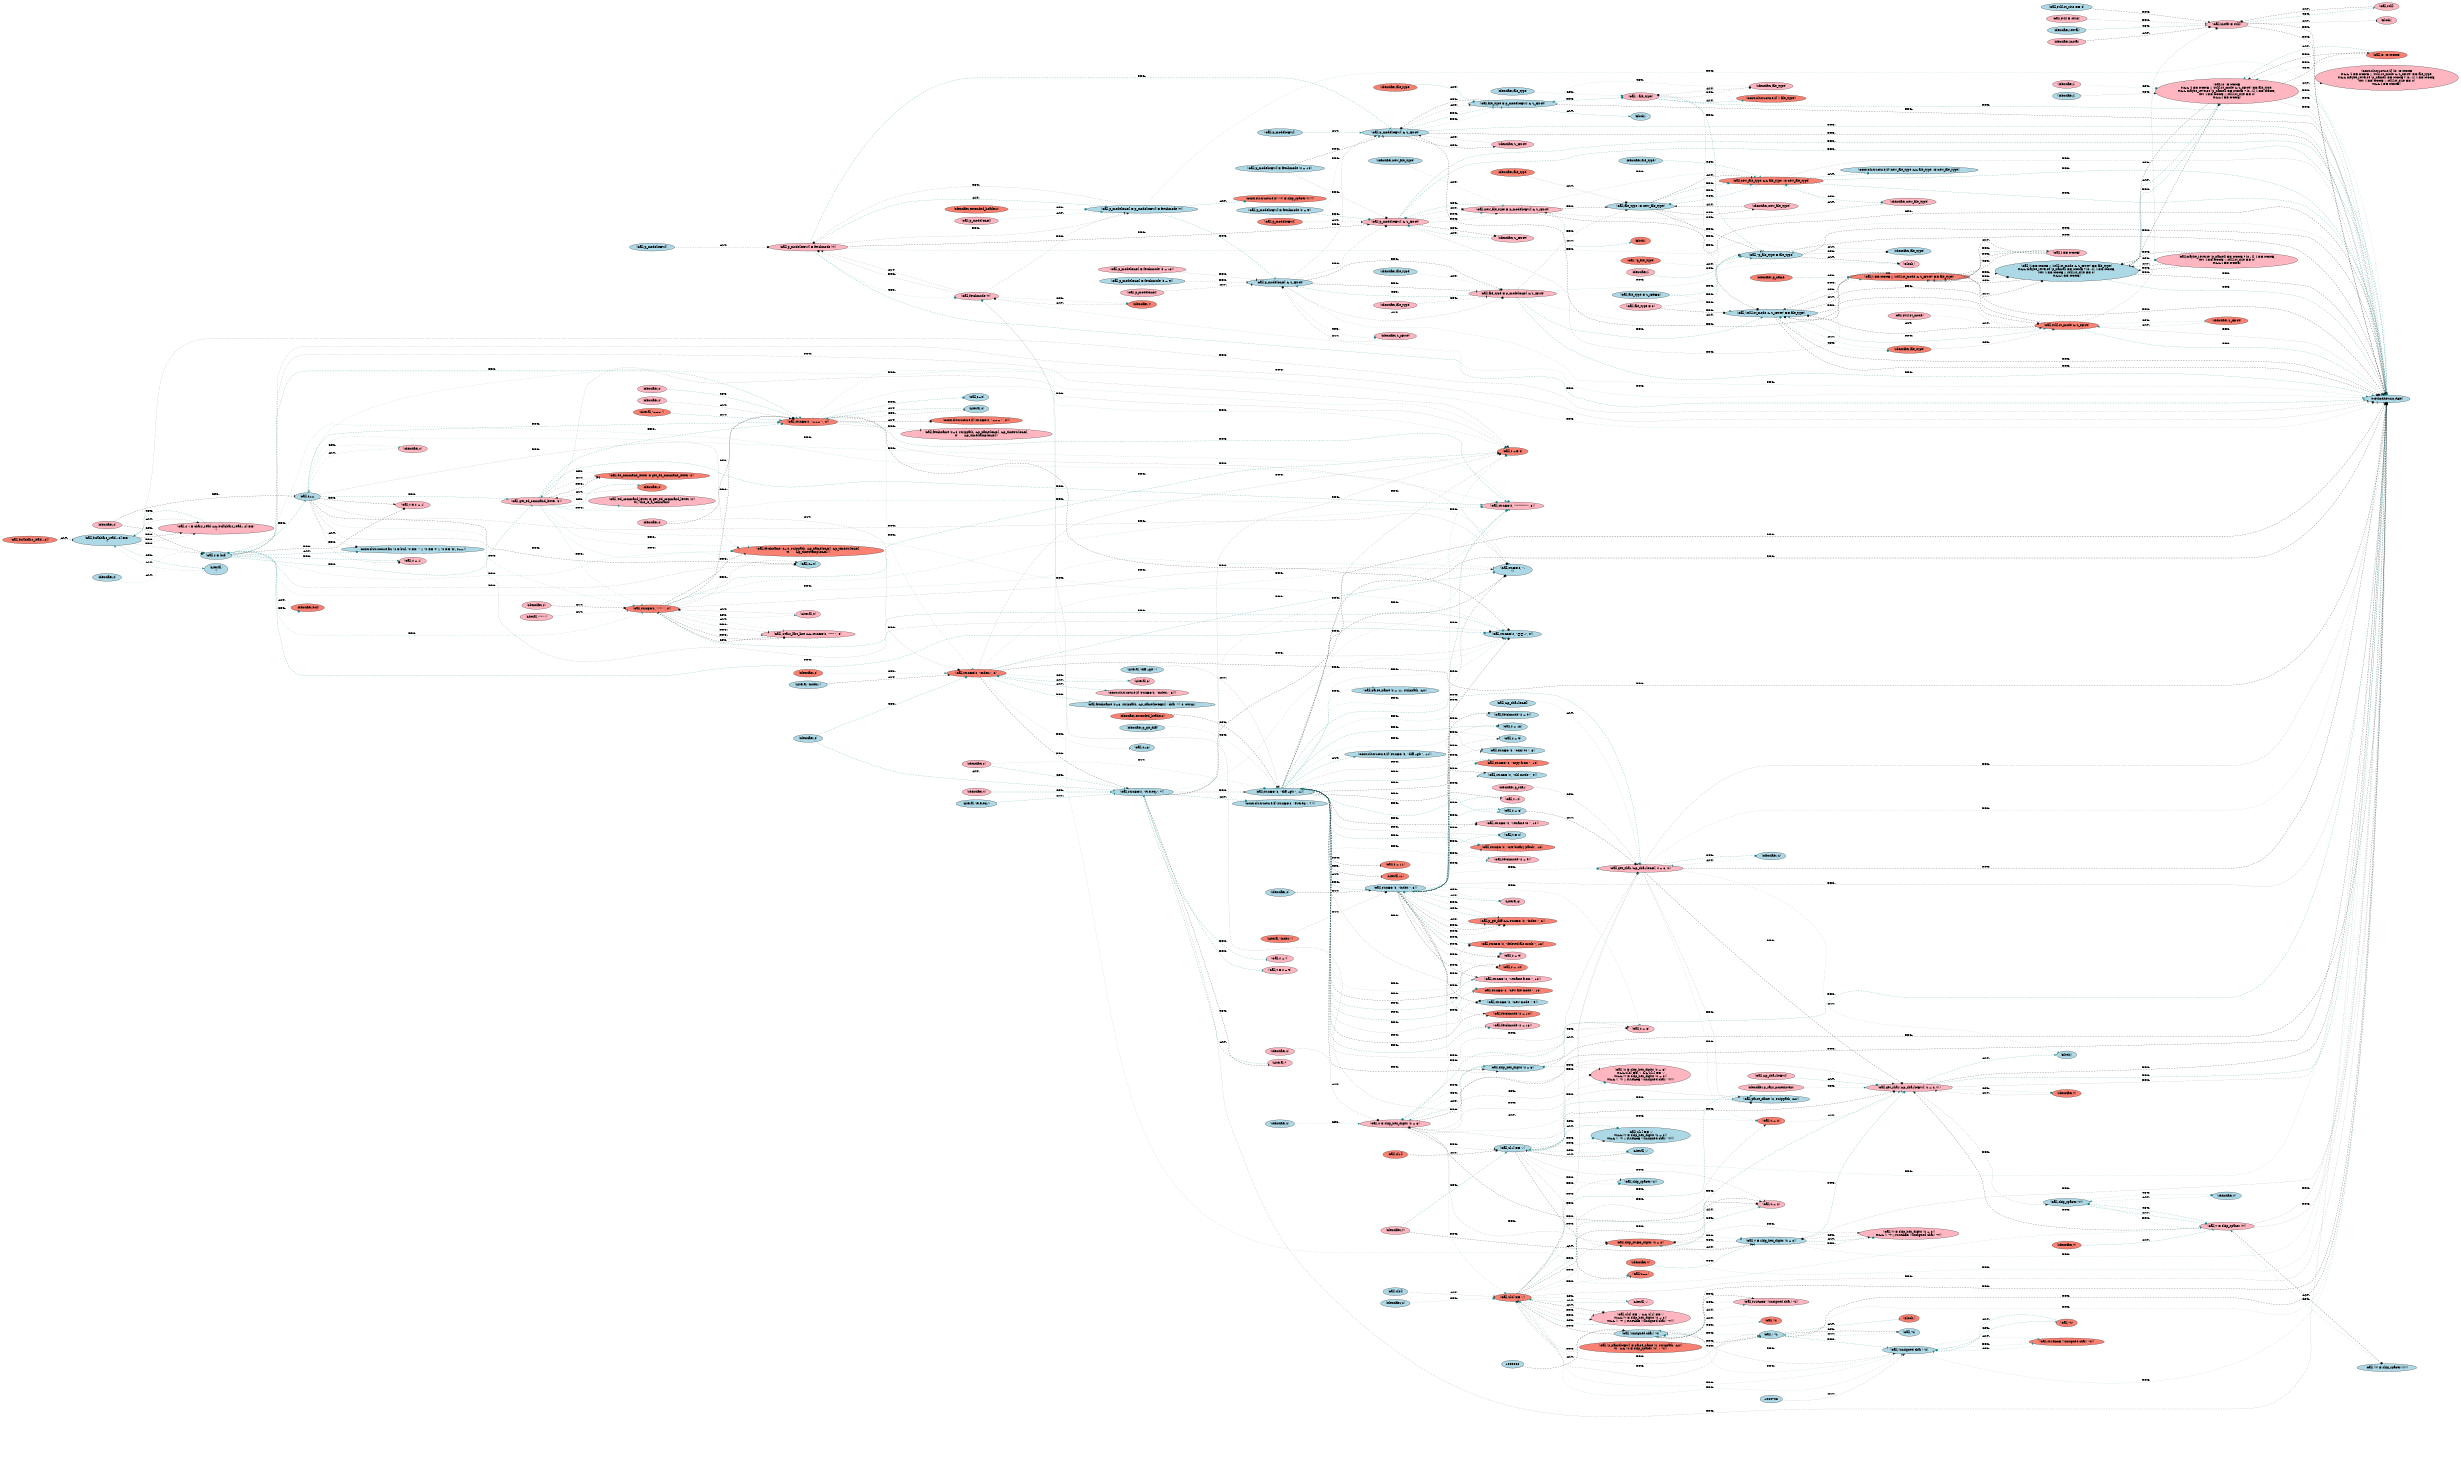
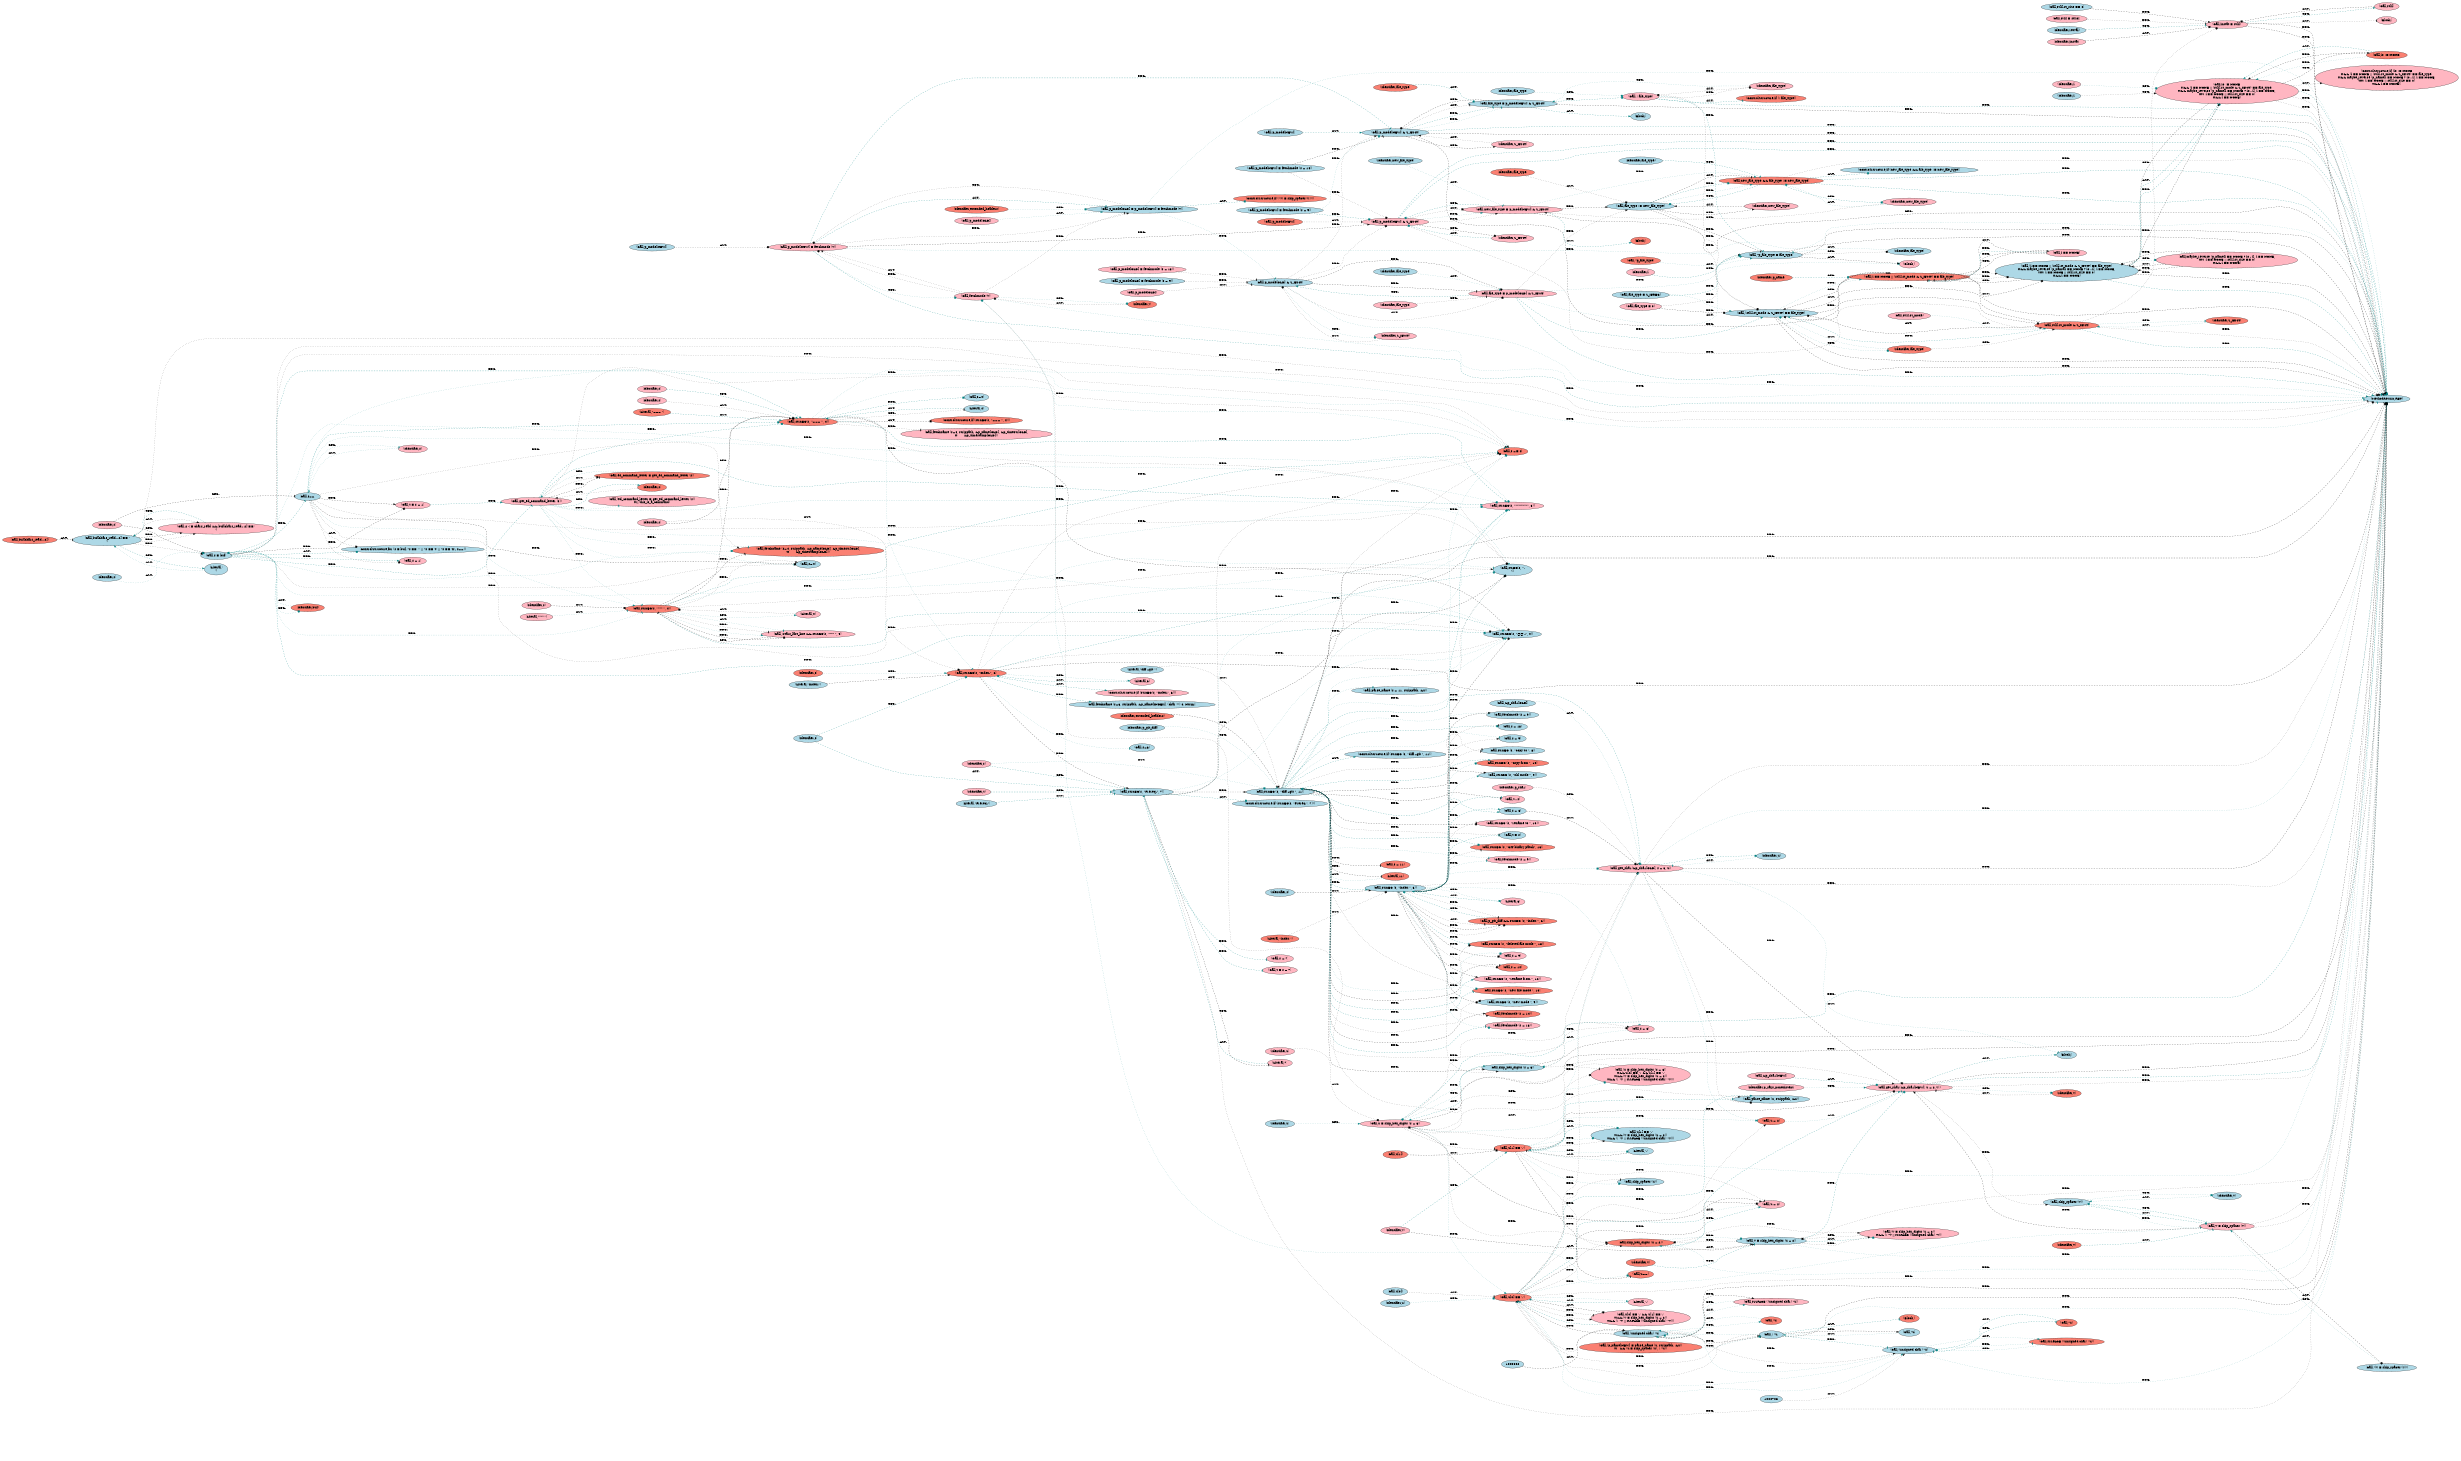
edge "(Call,p_mode[OLD] = p_mode[NEW] = fetchmode (v))" -> "(Call,p_mode[OLD] & S_IFMT)": style dashed -> dotted
edge "(Call,s++)" -> "(Call,get_ed_command_letter (s))": now "(Call,t = s + 1)" -> "(Call,get_ed_command_letter (s))"
node "(Call,t = s + 9)": label "(Call,t = s + 9)" -> "(Call,t = s + 7)"
node "(Call,u[1] == '.')": fillcolor lightblue -> salmon
node "(Call,skip_strEQ_digits (u + 2))": label "(Call,skip_strEQ_digits (u + 2))" -> "(Call,skip_hex_digits (u + 2))"
